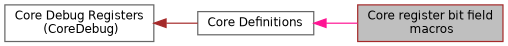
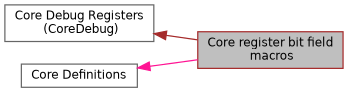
edge "Core Definitions" -> "Core Debug Registers (CoreDebug)": now "Core register bit field macros" -> "Core Debug Registers (CoreDebug)"
